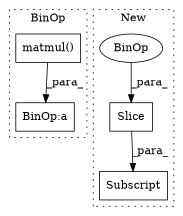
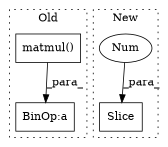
cluster "BinOp": label "BinOp" -> "Old"
node "BinOp": label "BinOp" -> "Num"
node "Subscript": removed
